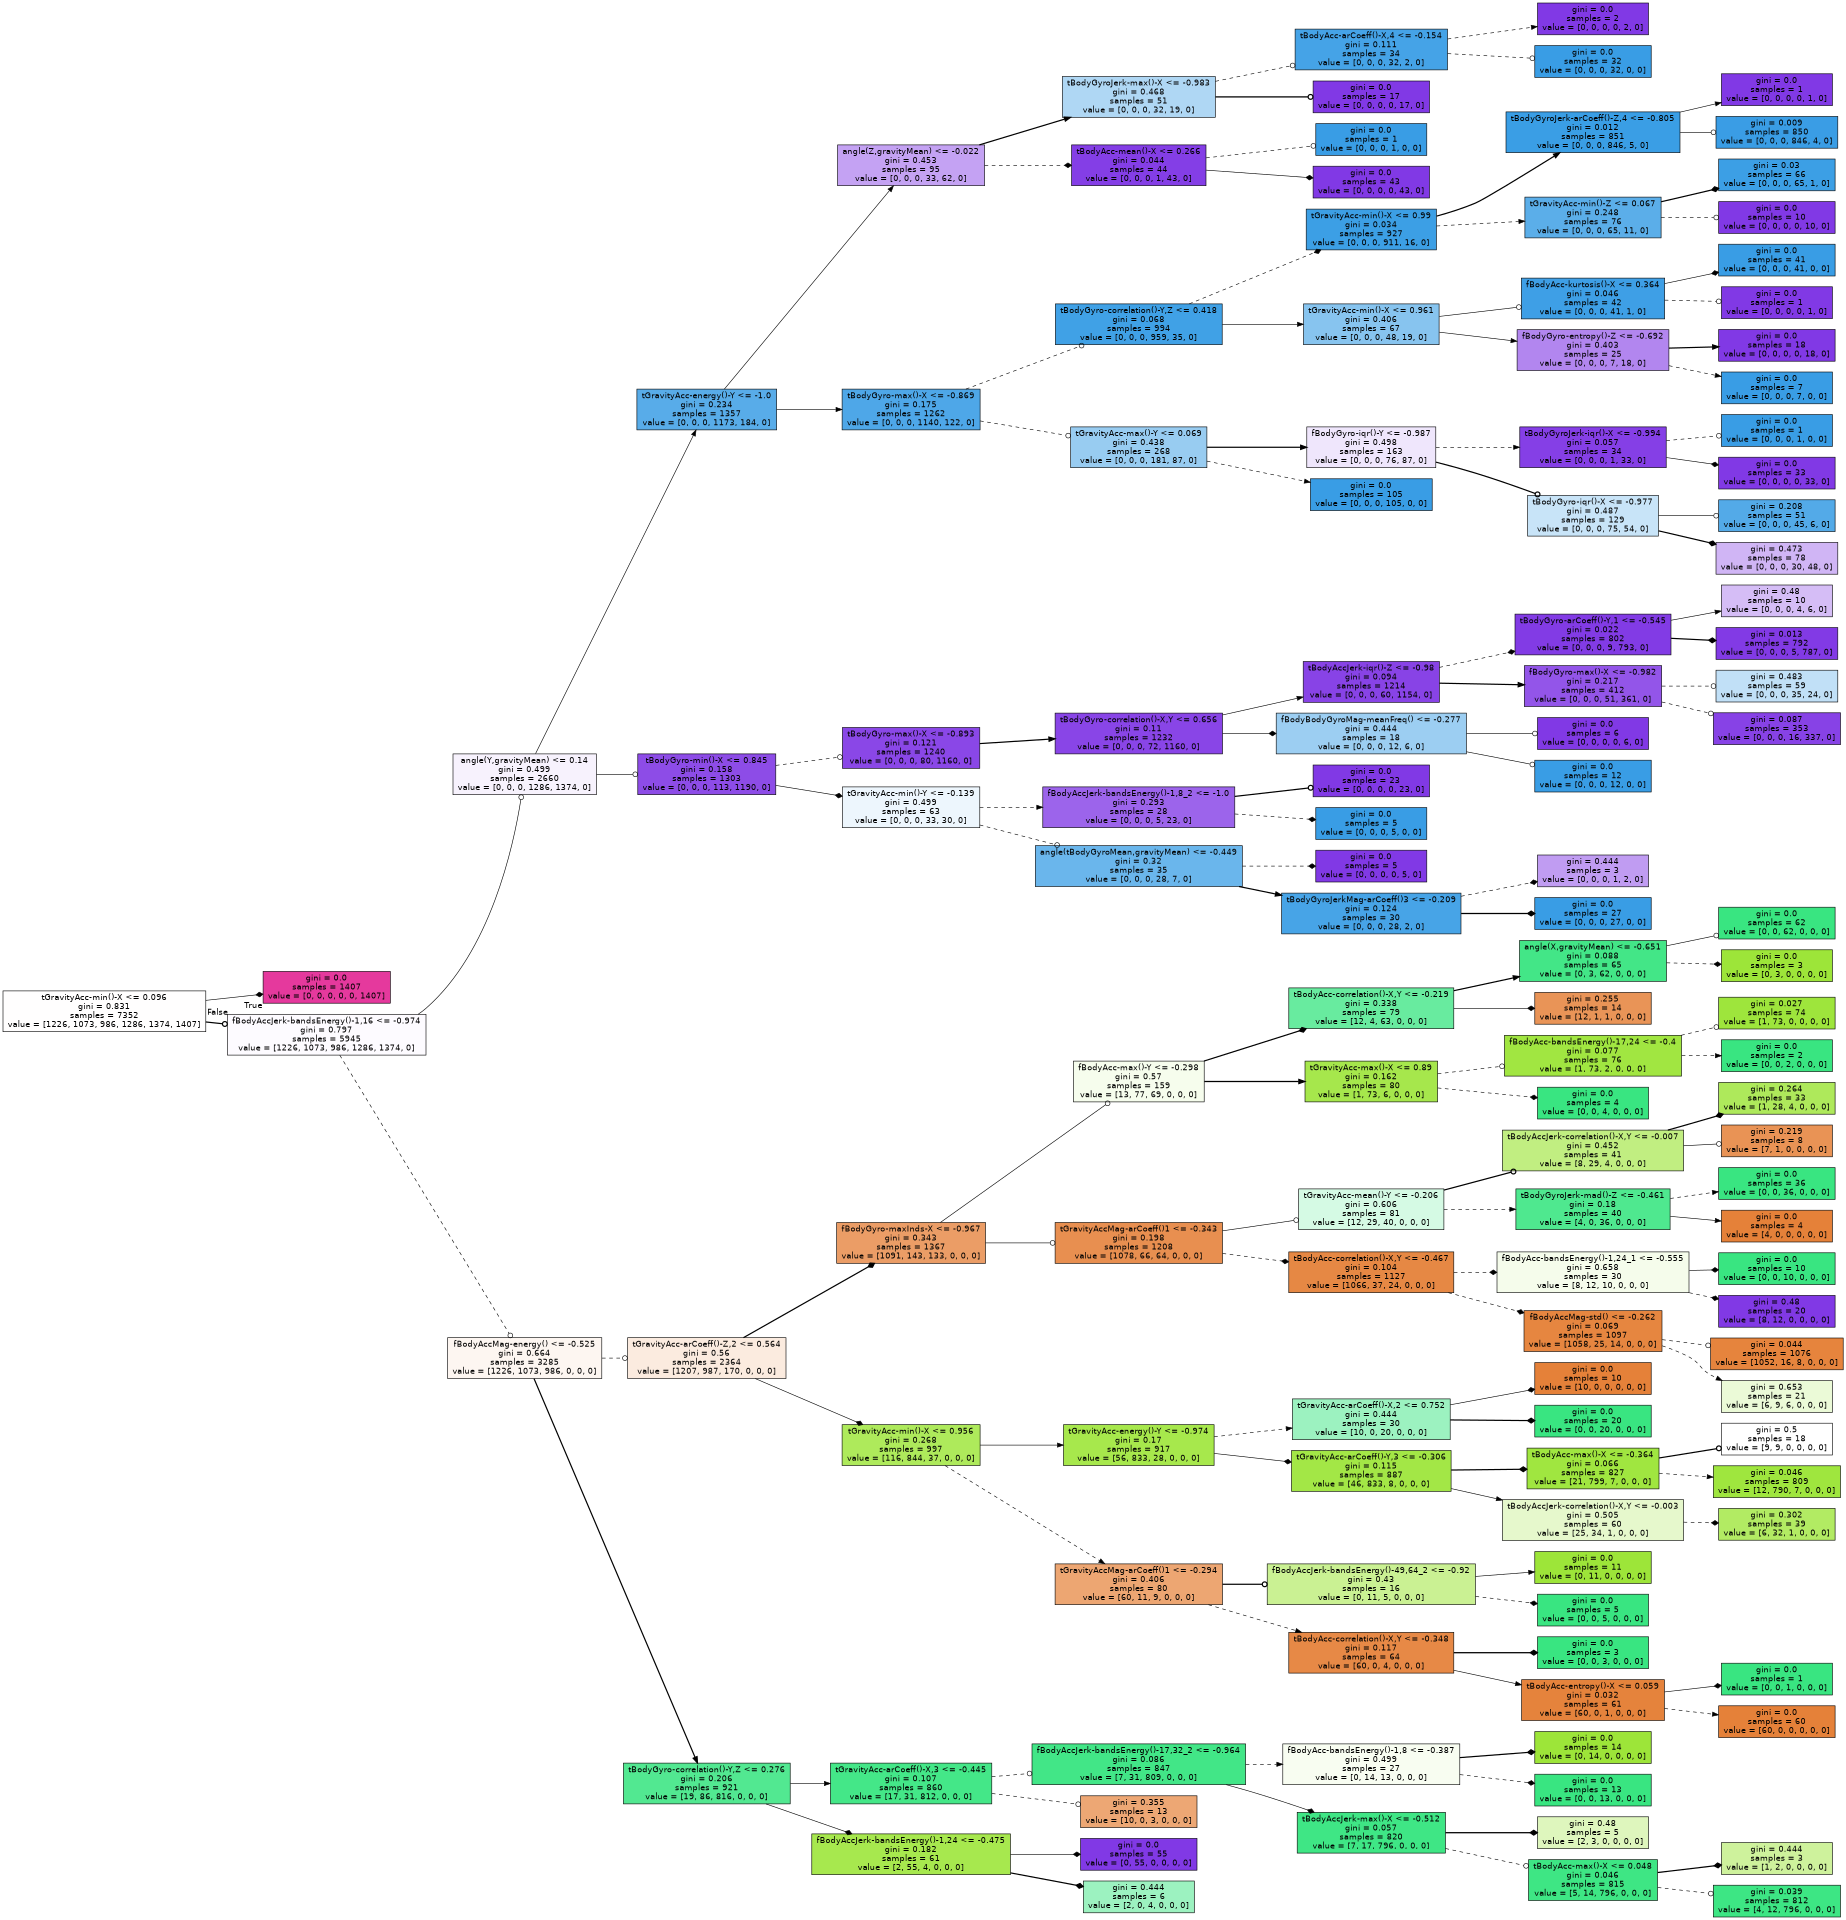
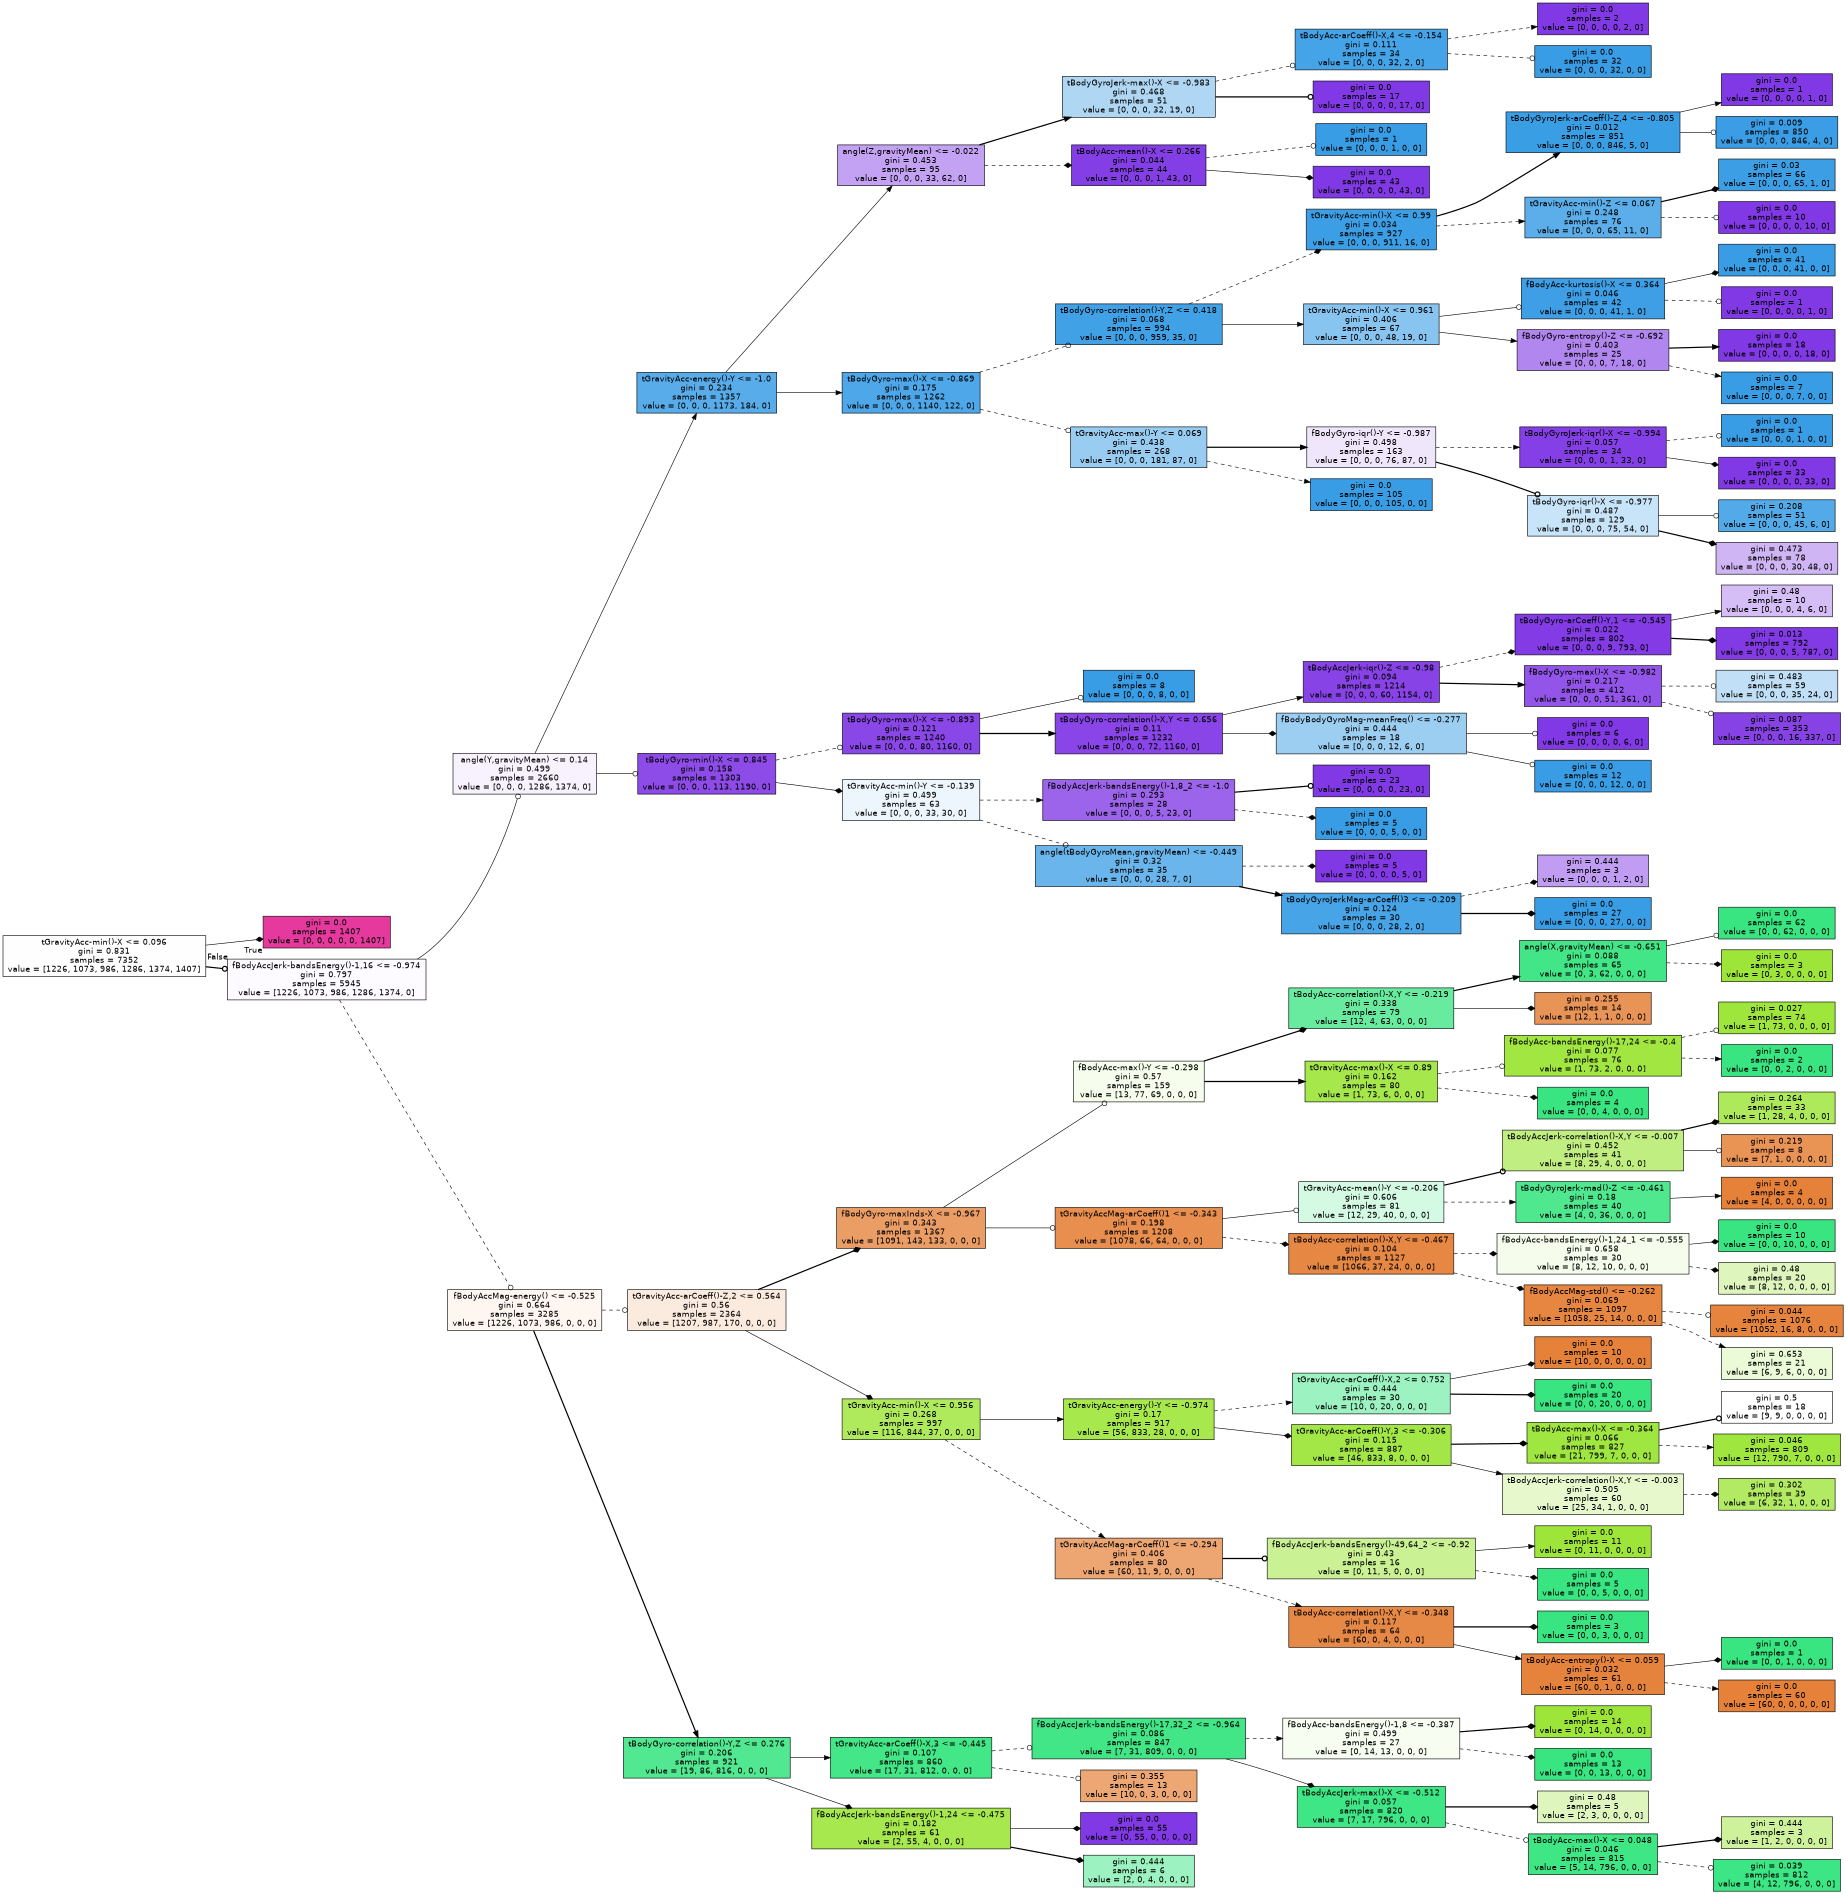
node "gini = 0.0 samples = 8 value = [0, 0, 0, 8, 0, 0]": added
node "gini = 0.0 samples = 36 value = [0, 0, 36, 0, 0, 0]": removed
node "gini = 0.48 samples = 20 value = [8, 12, 0, 0, 0, 0]": fillcolor #8139e5 -> #def6bd
